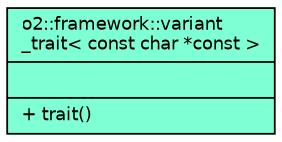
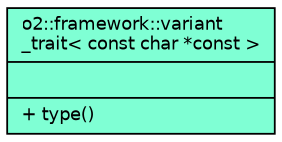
node "o2::framework::variant": text "+ trait()" -> "+ type()"
